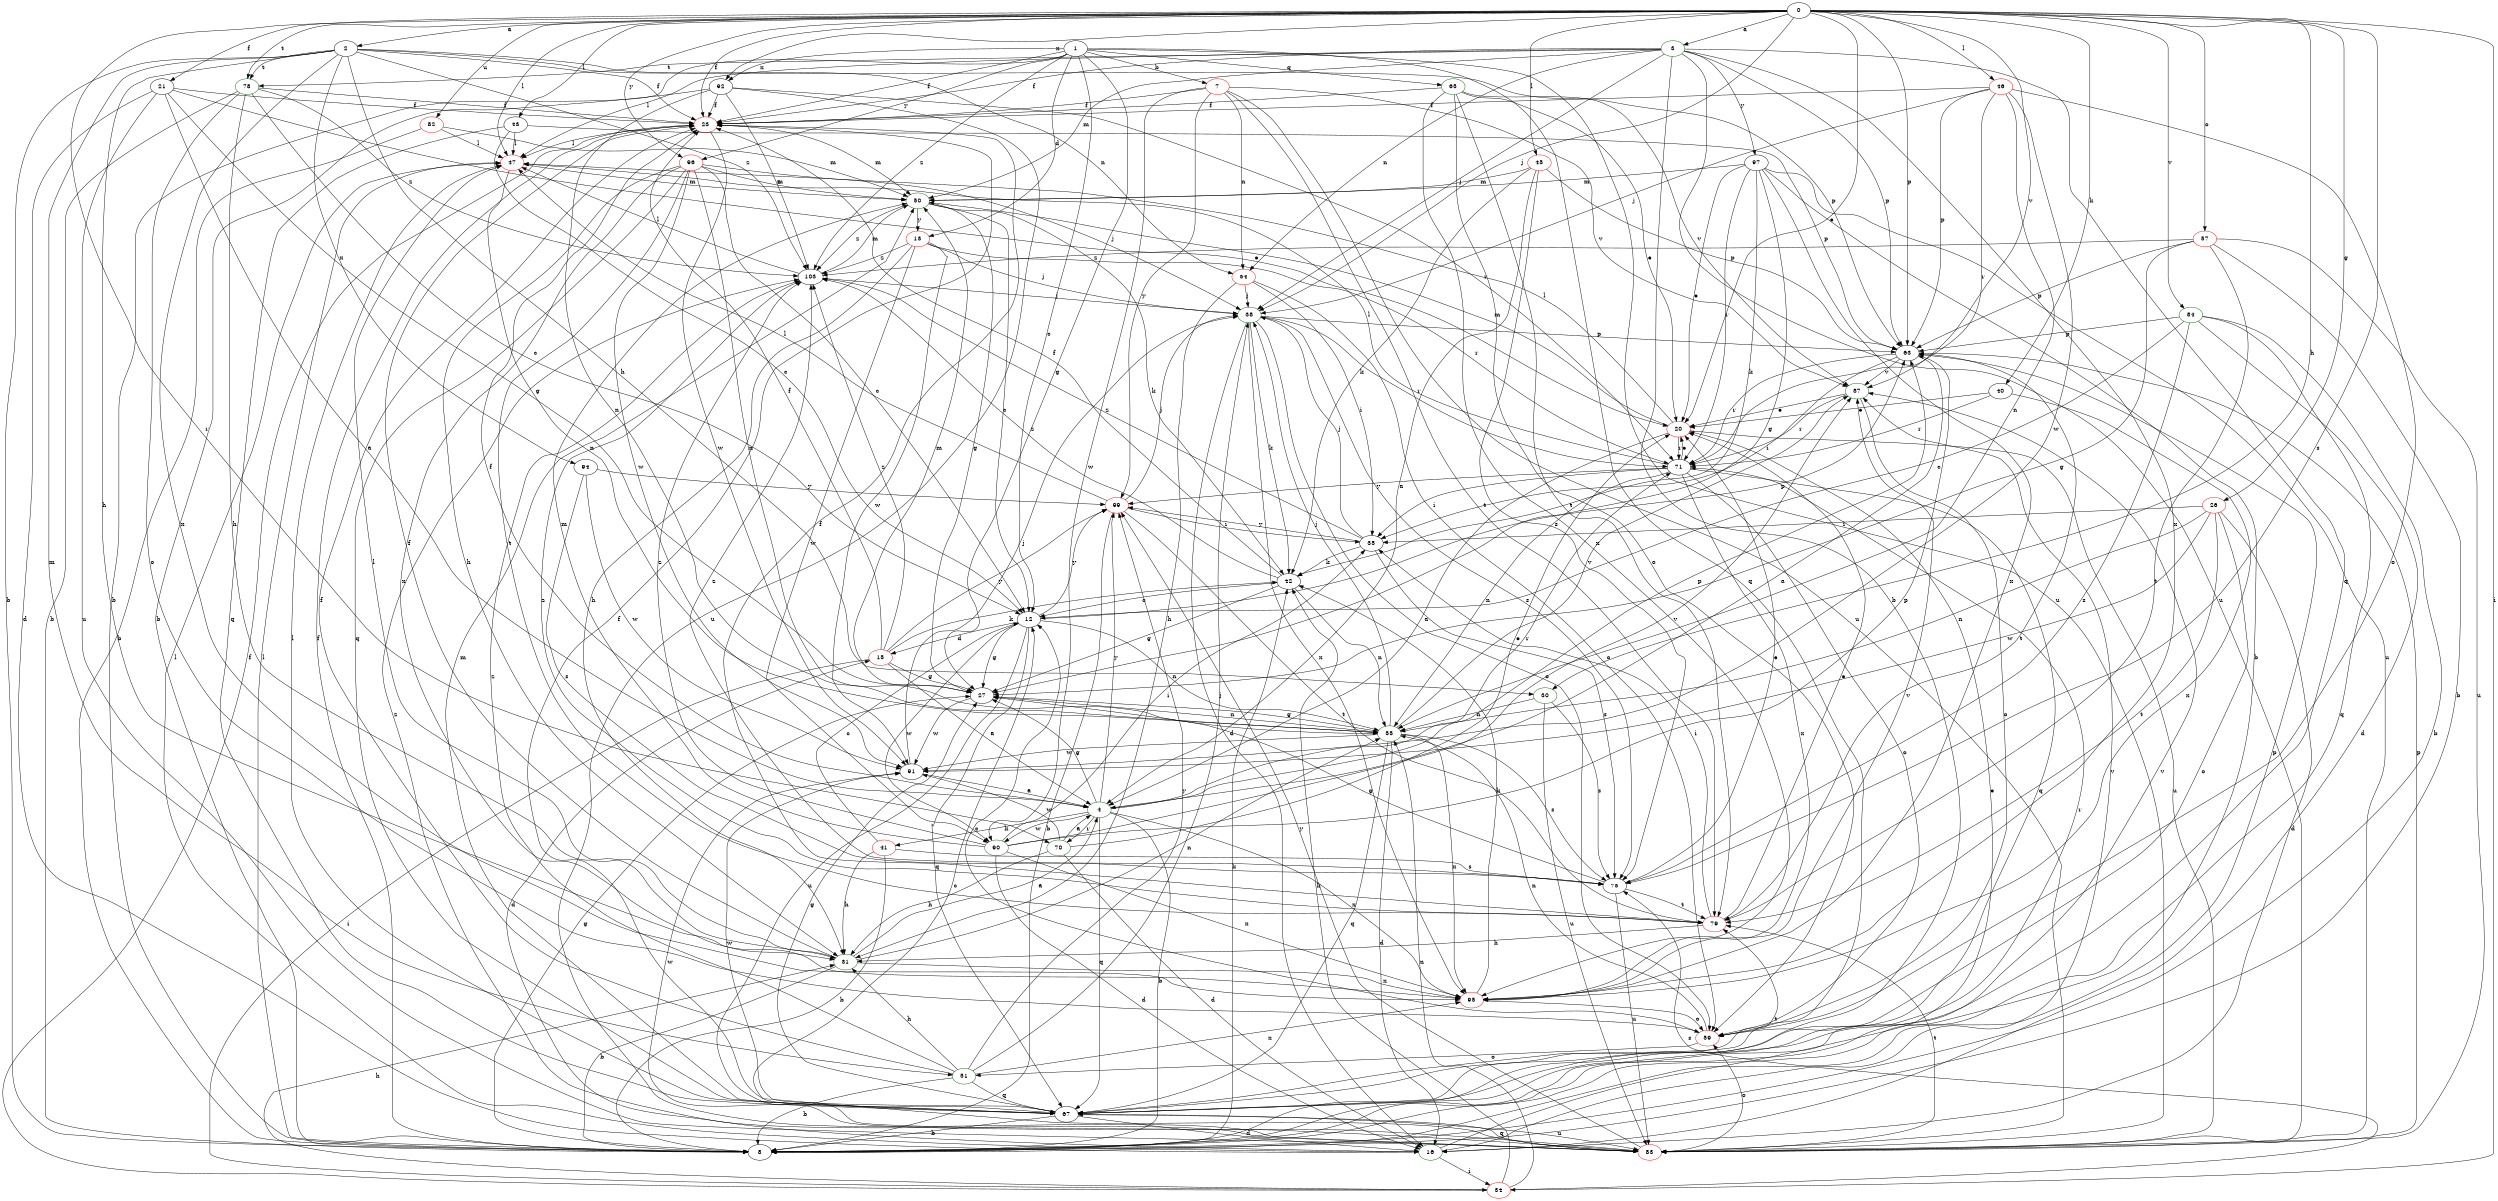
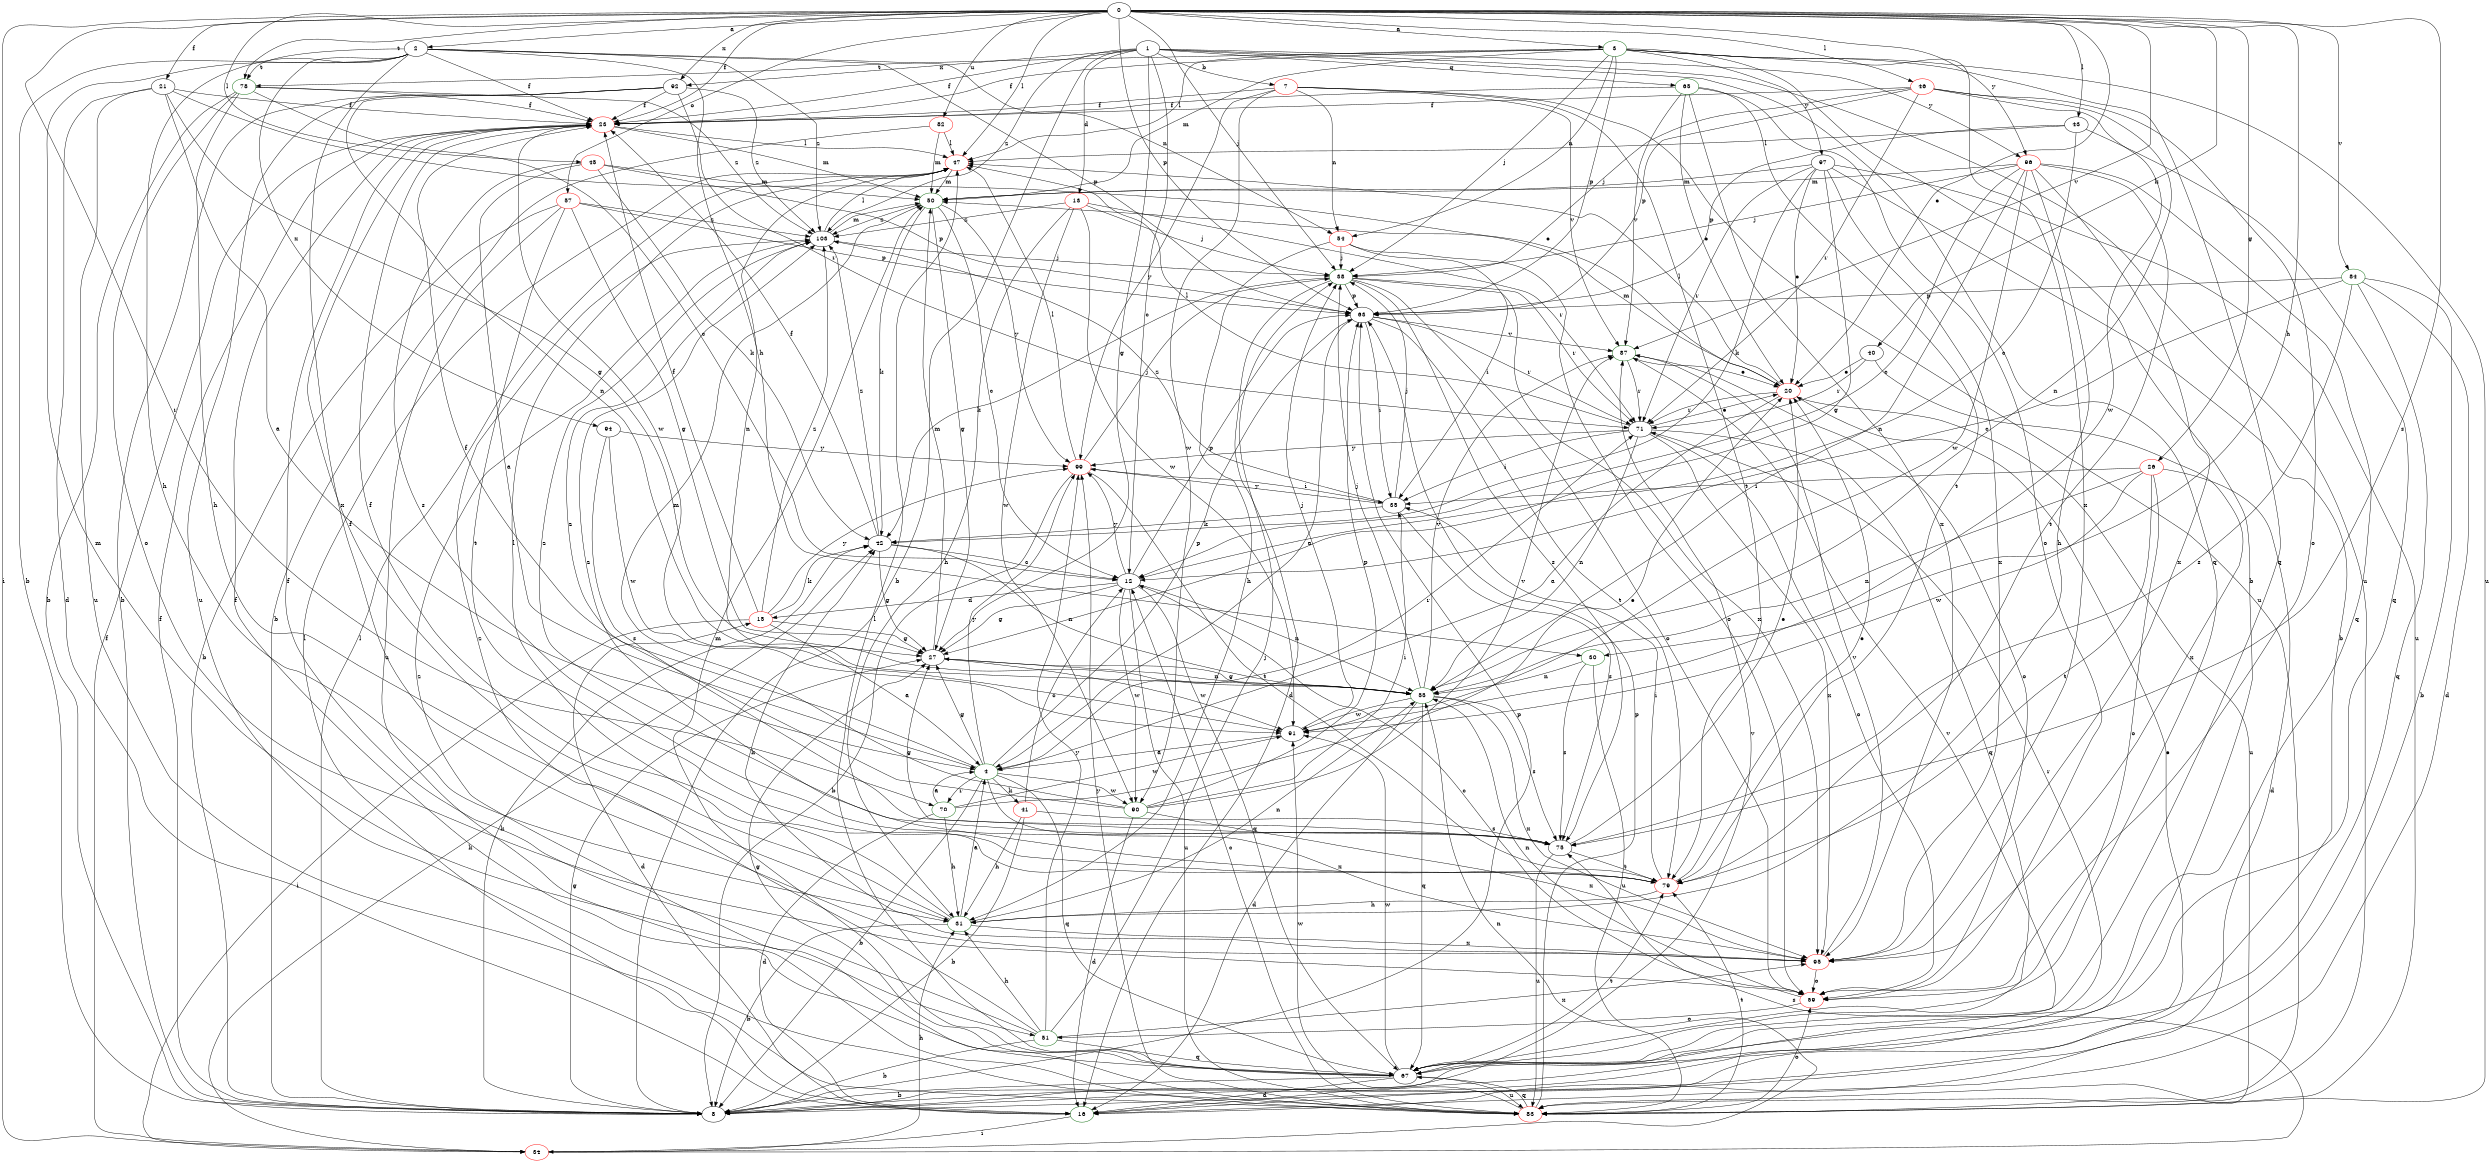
edge "50" -> "13": now "50" -> "99"
